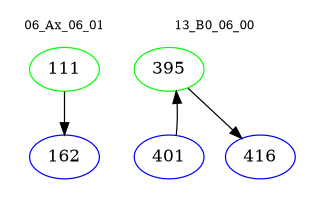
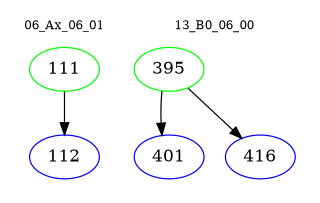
edge "401" -> "395": reversed
node "162": label "162" -> "112"
